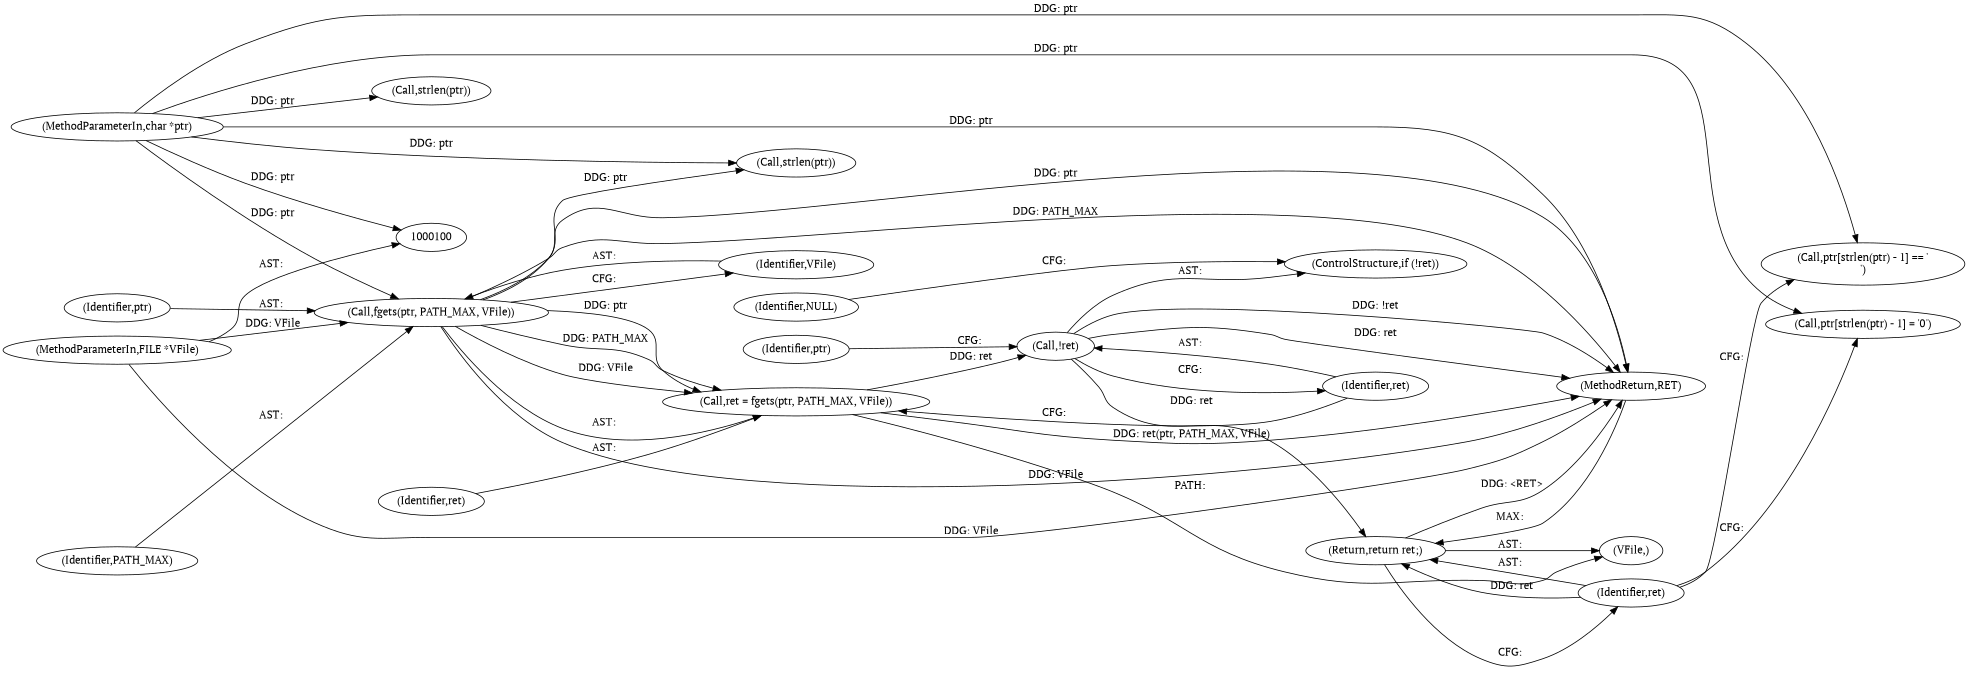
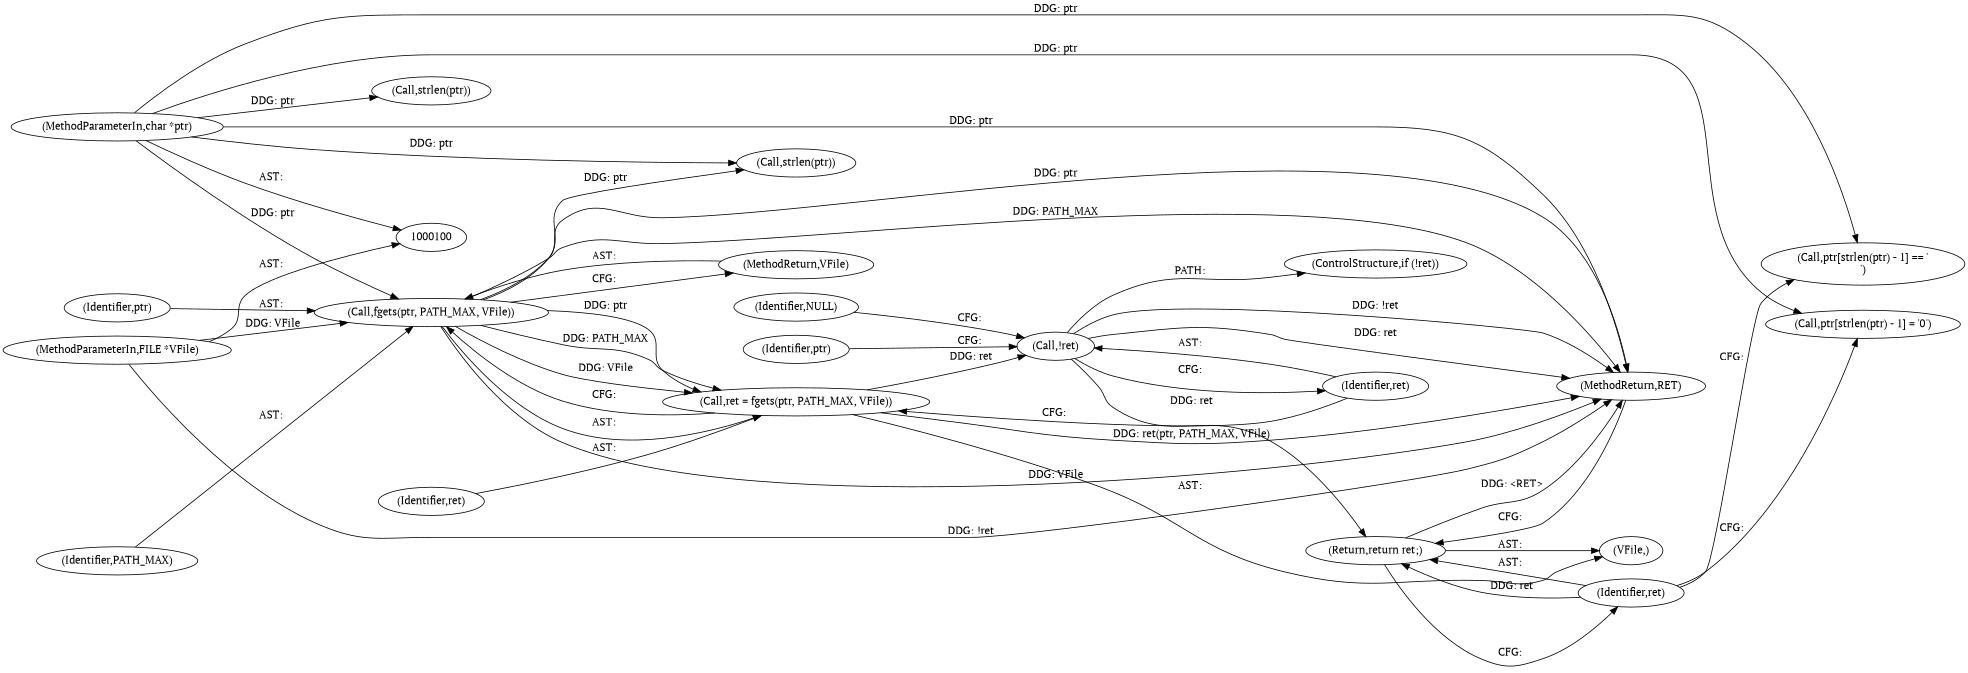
edge "(MethodParameterIn,char *ptr)" -> "1000100": label "DDG: ptr" -> "AST: "
node "(Identifier,VFile)": label "(Identifier,VFile)" -> "(MethodReturn,VFile)"
edge "(Identifier,NULL)" -> "(ControlStructure,if (!ret))": now "(Identifier,NULL)" -> "(Call,!ret)"
edge "(Call,!ret)" -> "(ControlStructure,if (!ret))": label "AST: " -> "PATH: "
edge "(Call,ret = fgets(ptr, PATH_MAX, VFile))" -> "(Call,fgets(ptr, PATH_MAX, VFile))": added, label "CFG:"
edge "(Call,ret = fgets(ptr, PATH_MAX, VFile))" -> "(VFile,)": label "PATH: " -> "AST: "
edge "(MethodReturn,RET)" -> "(Return,return ret;)": label "MAX: " -> "CFG: "
edge "(MethodParameterIn,FILE *VFile)" -> "(MethodReturn,RET)": label "DDG: VFile" -> "DDG: !ret"
